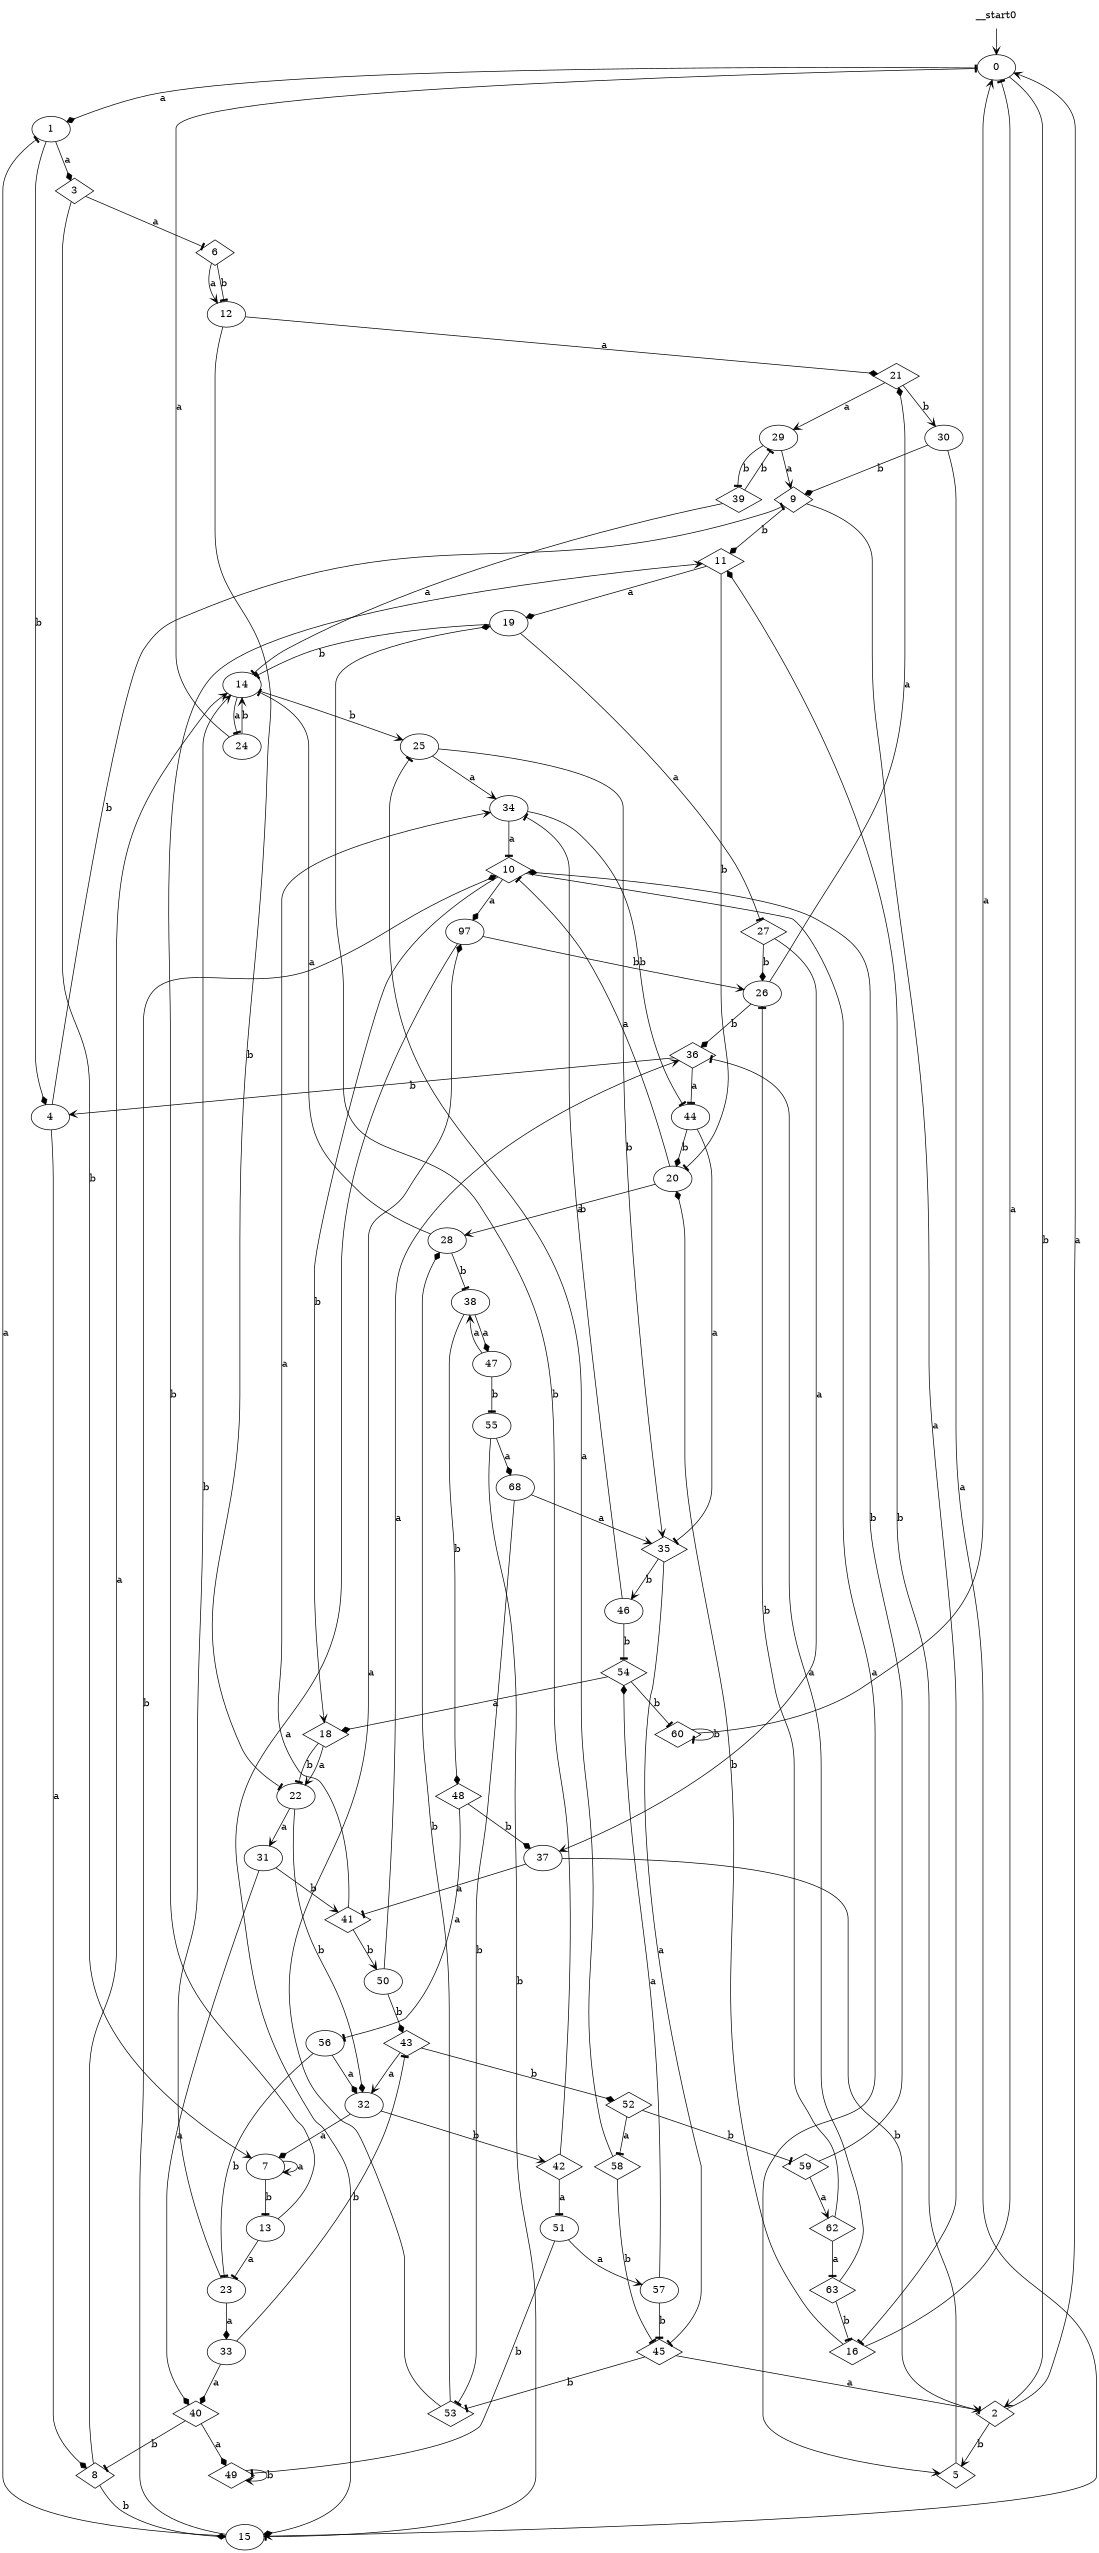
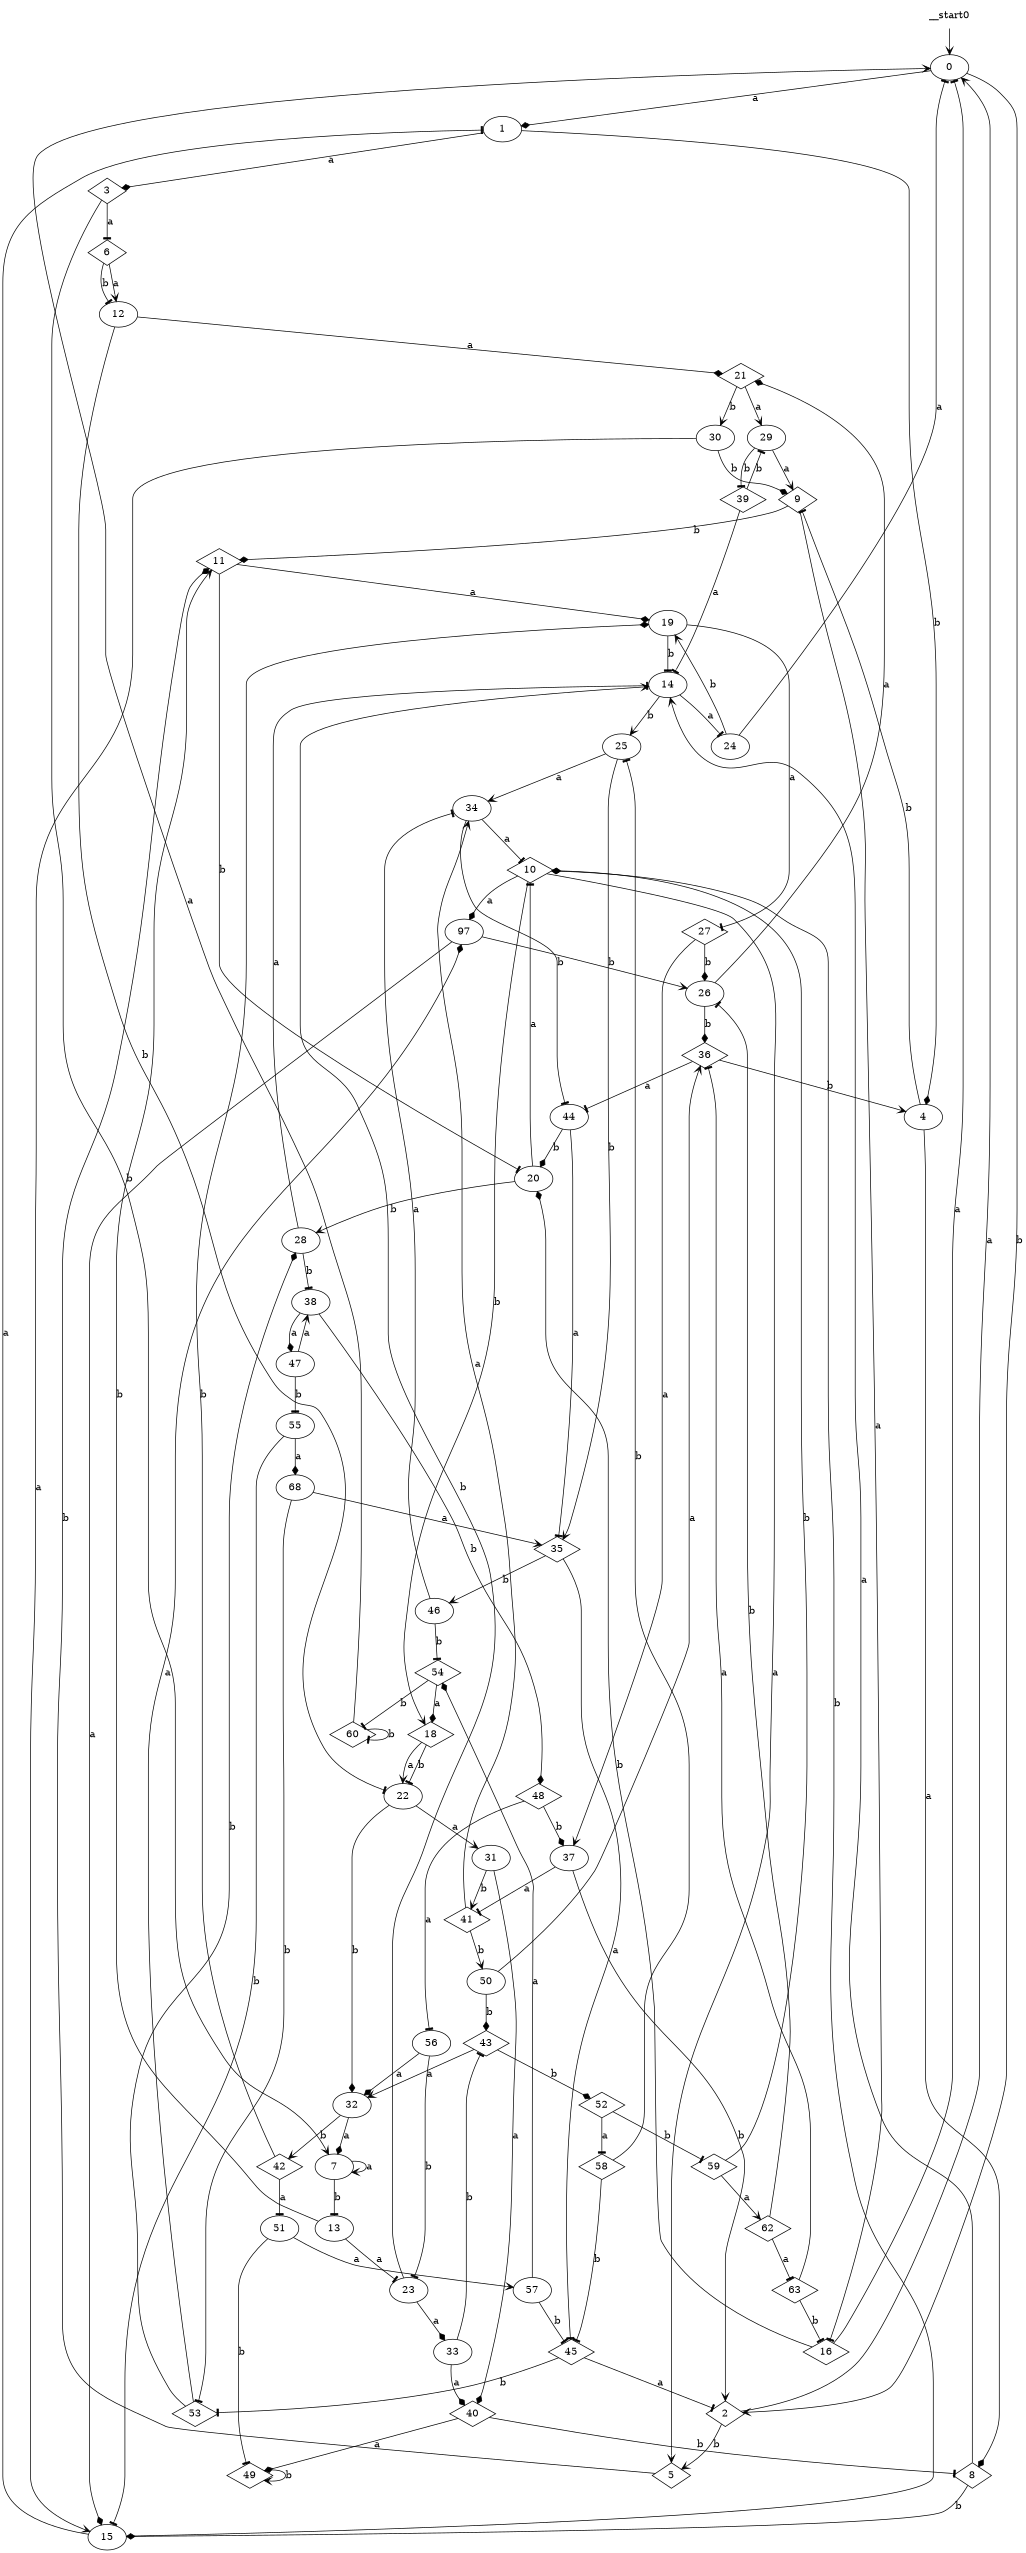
edge "24" -> "14": now "24" -> "19"
edge "58" -> "25": label "a" -> "b"
